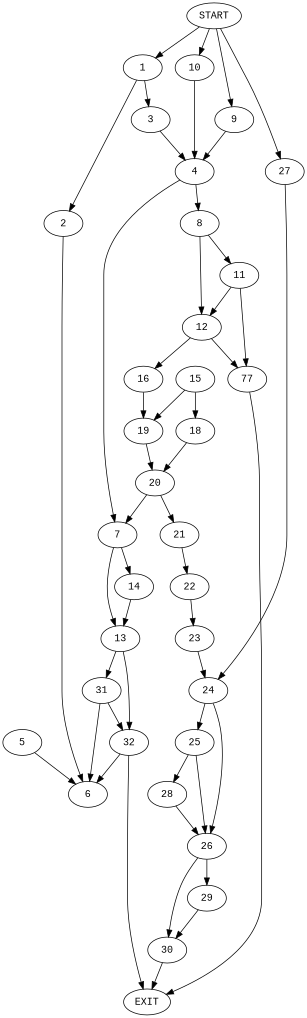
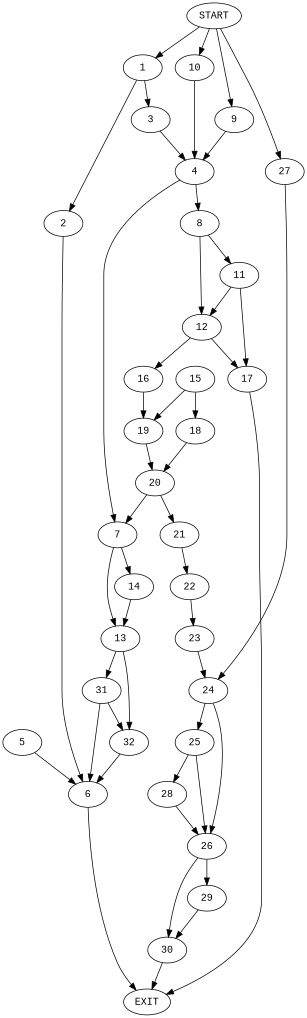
node "77": label "77" -> "17"
edge "32" -> "EXIT": now "6" -> "EXIT"
